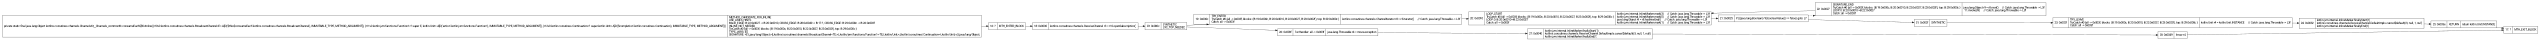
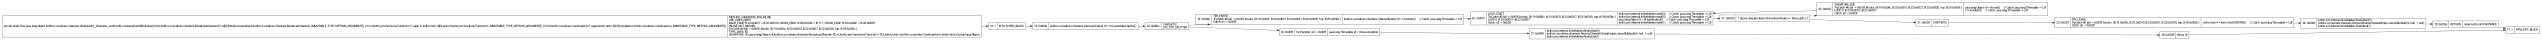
node "29: 0x000c": text "EXC_TOP_NEEDED" -> "EXC_TOP_SPLITTER"
